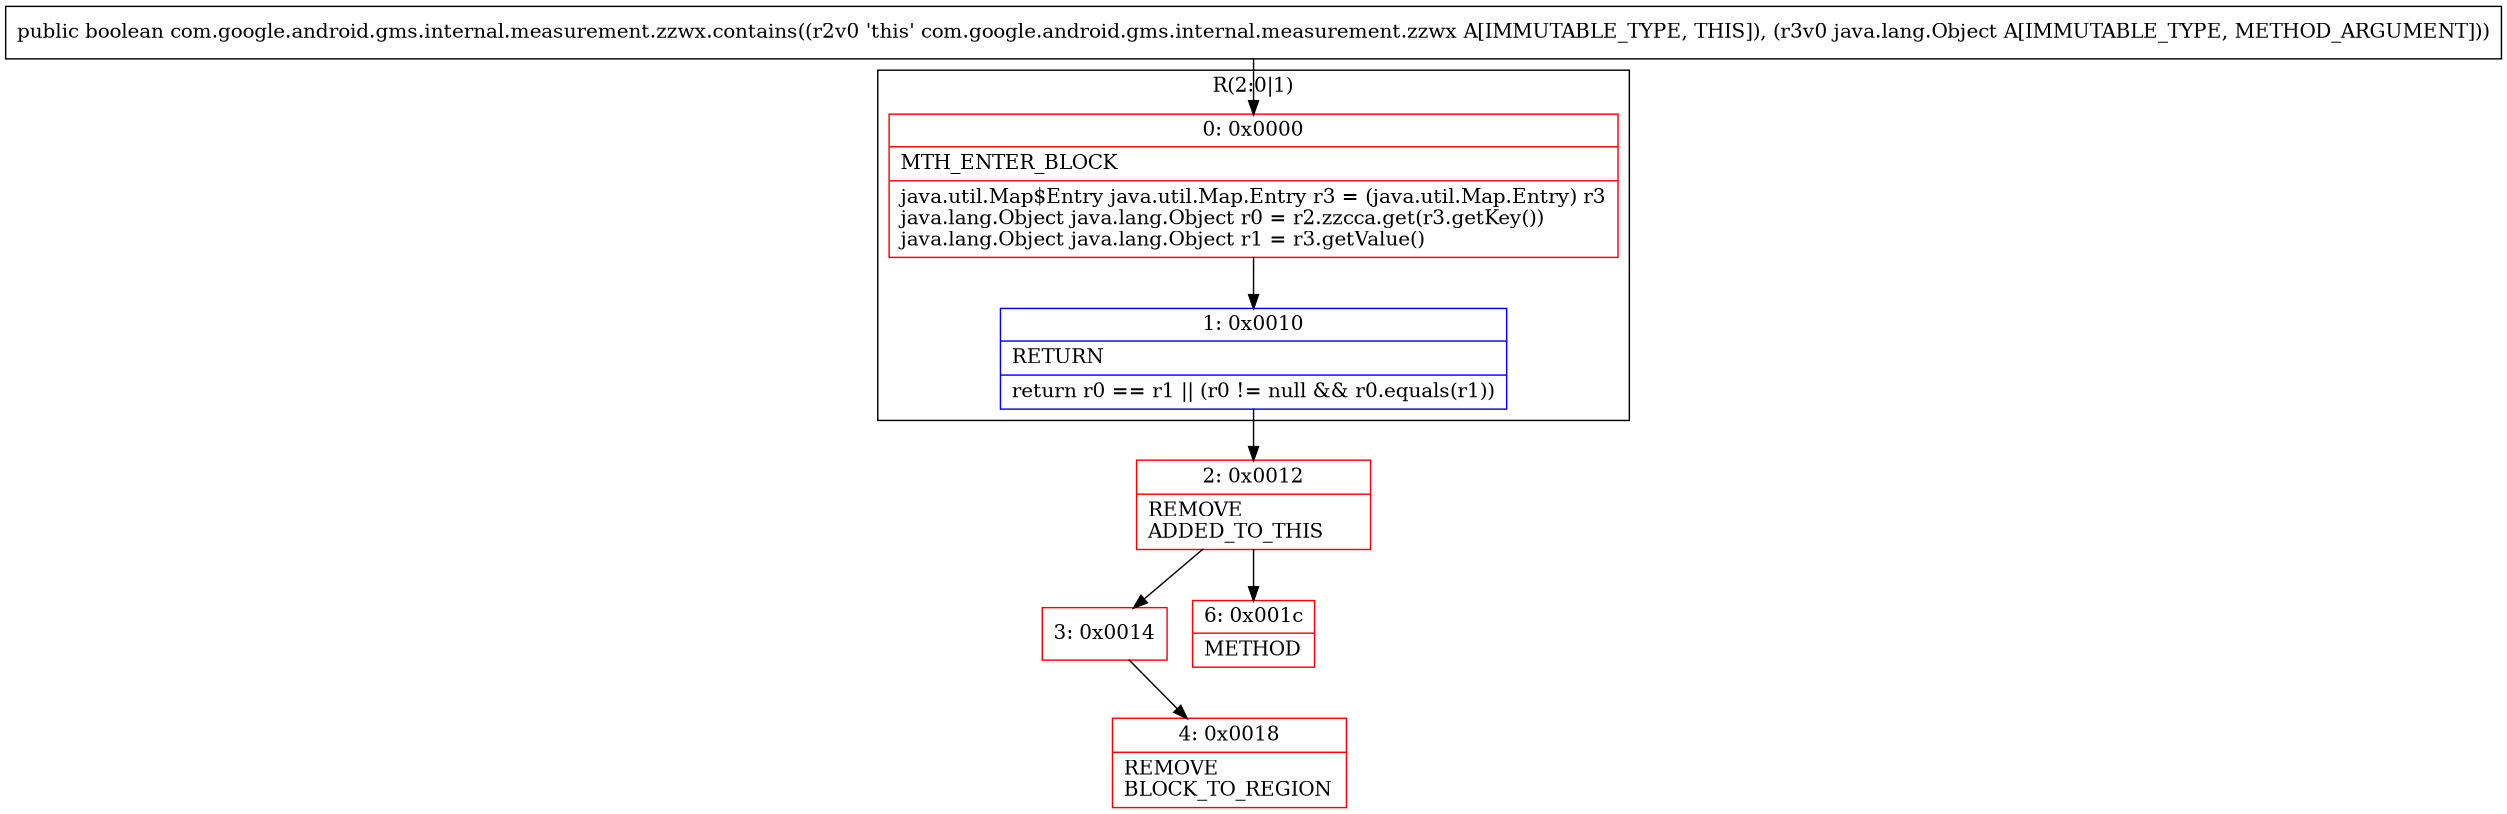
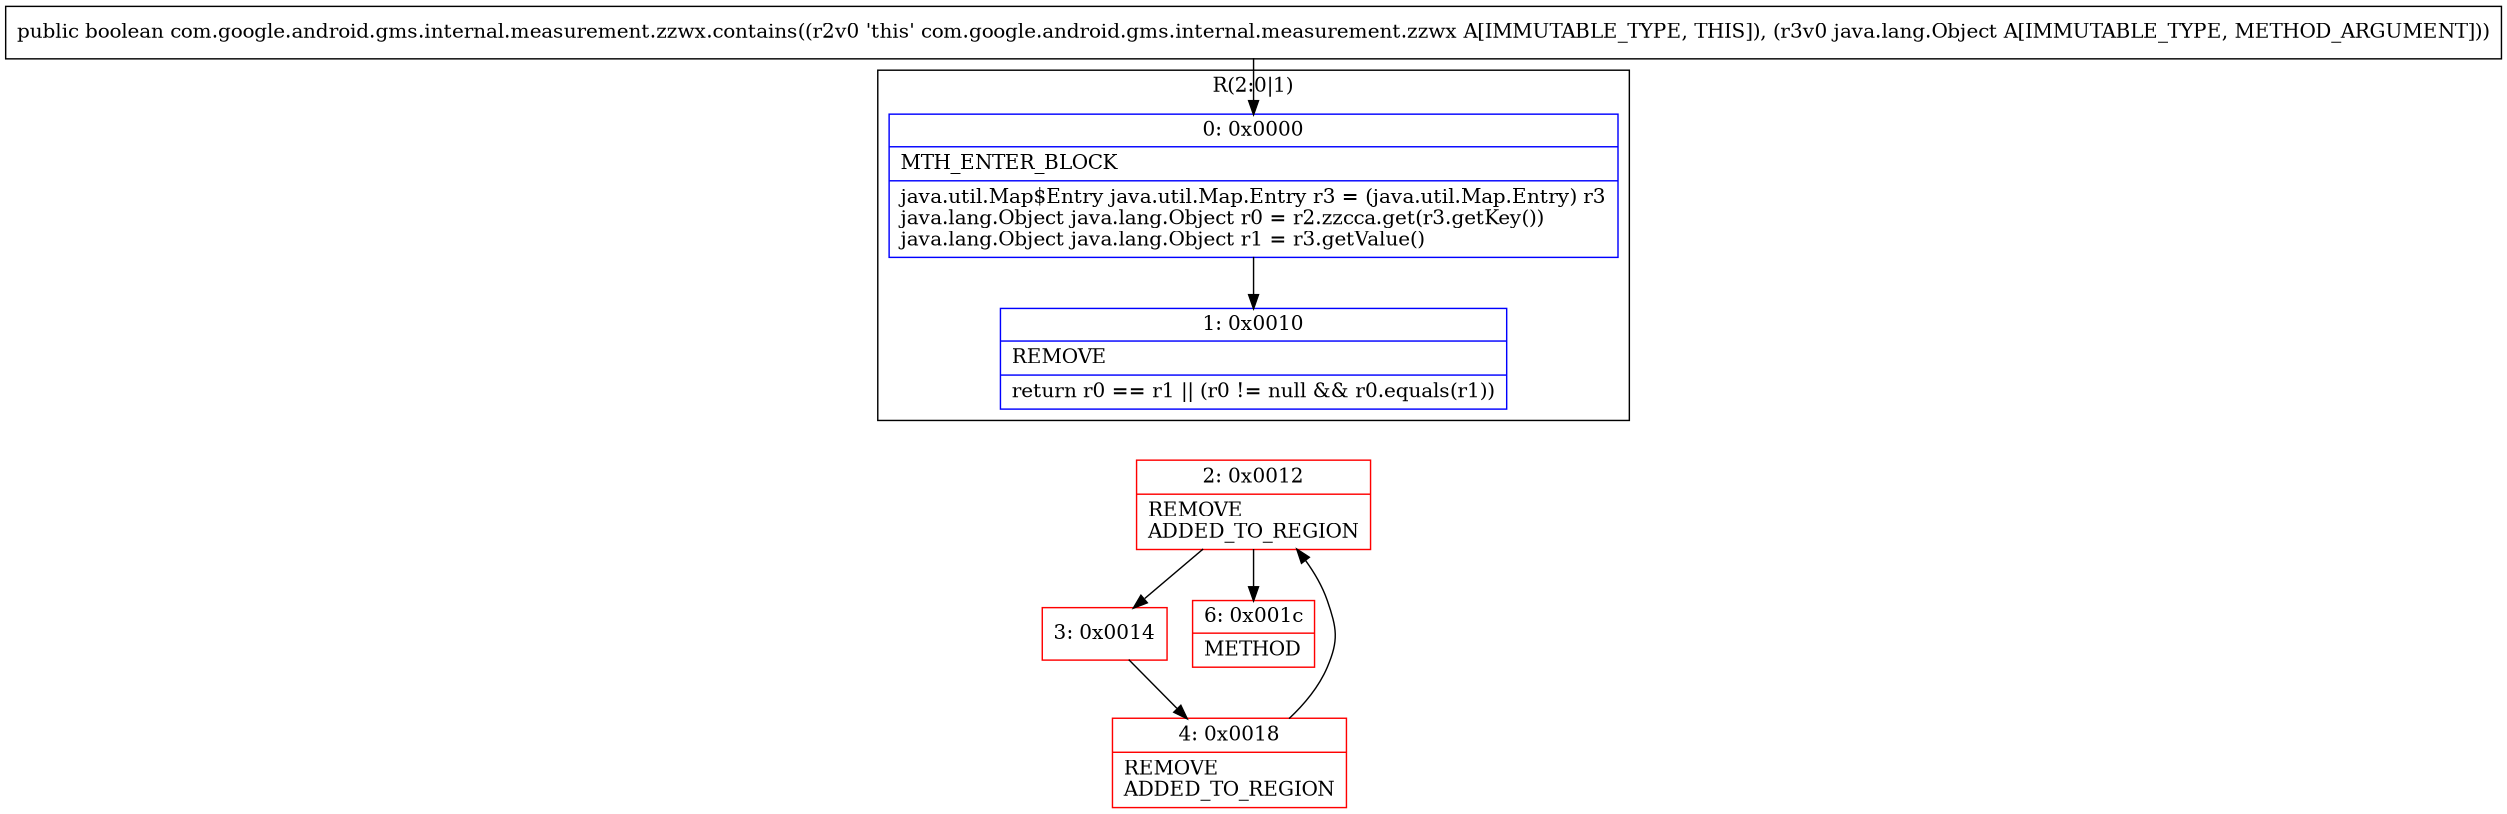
node "0: 0x0000": color red -> blue
node "1: 0x0010": text "RETURN" -> "REMOVE"
edge "1: 0x0010" -> "2: 0x0012": now "4: 0x0018" -> "2: 0x0012"
node "2: 0x0012": text "ADDED_TO_THIS" -> "ADDED_TO_REGION"
node "4: 0x0018": text "BLOCK_TO_REGION" -> "ADDED_TO_REGION"
